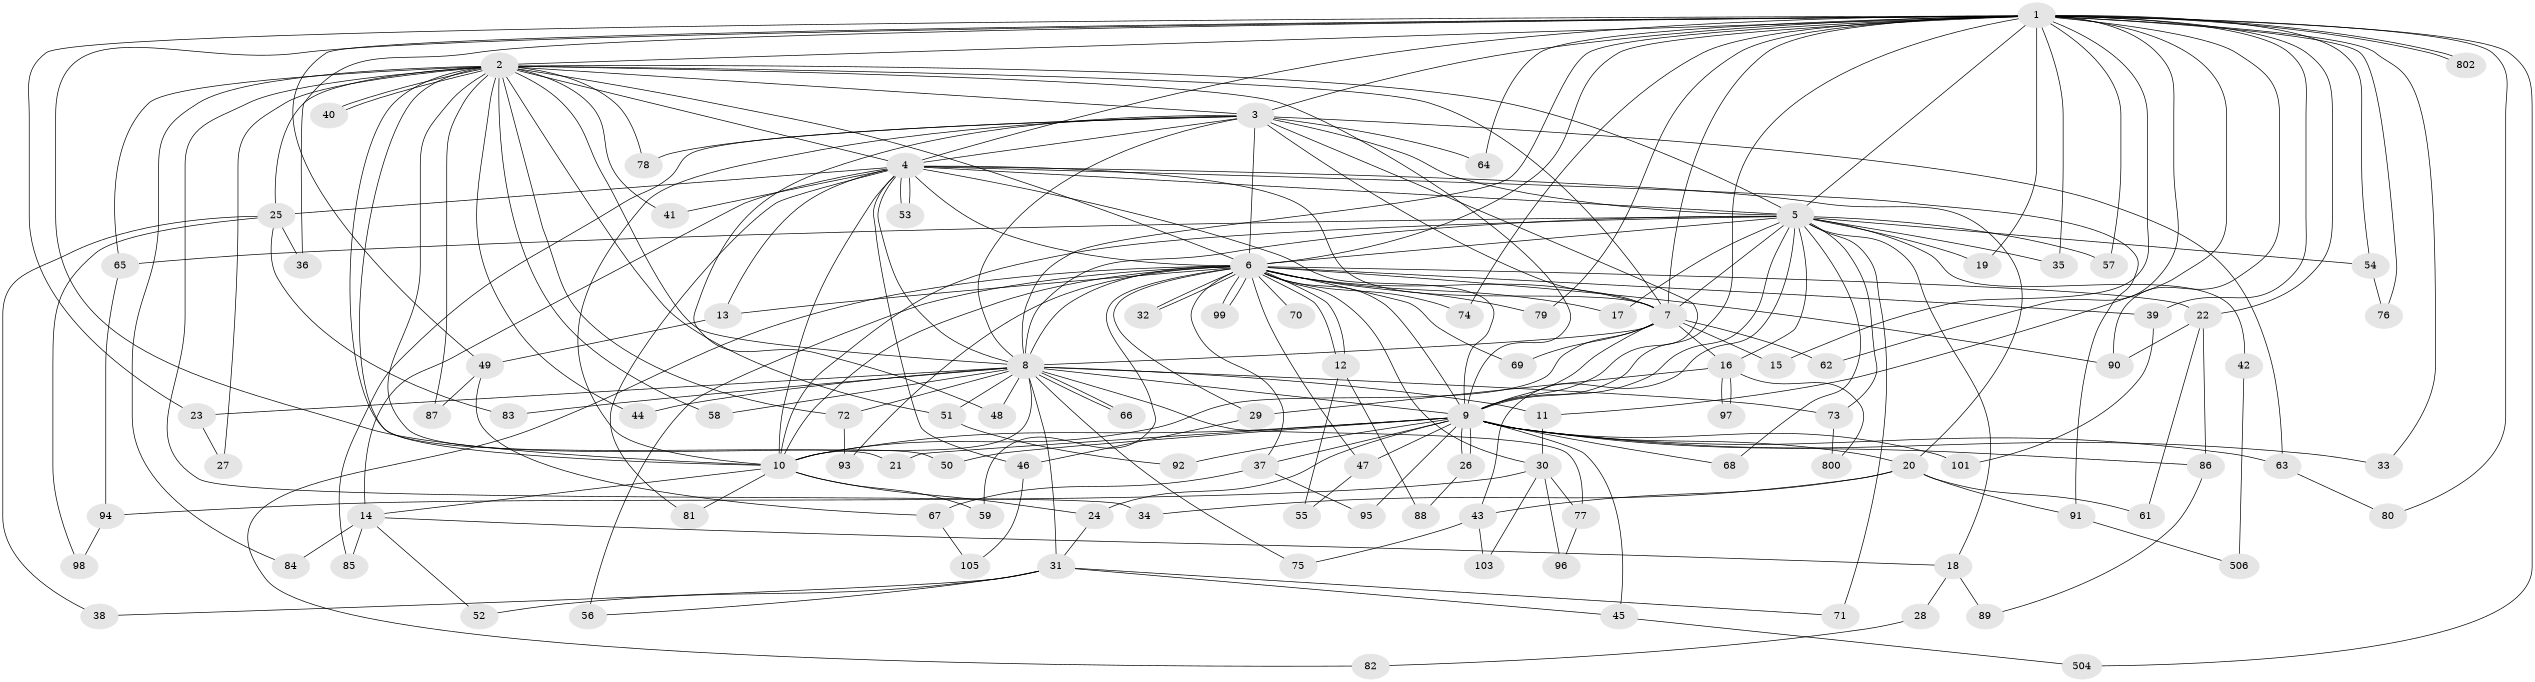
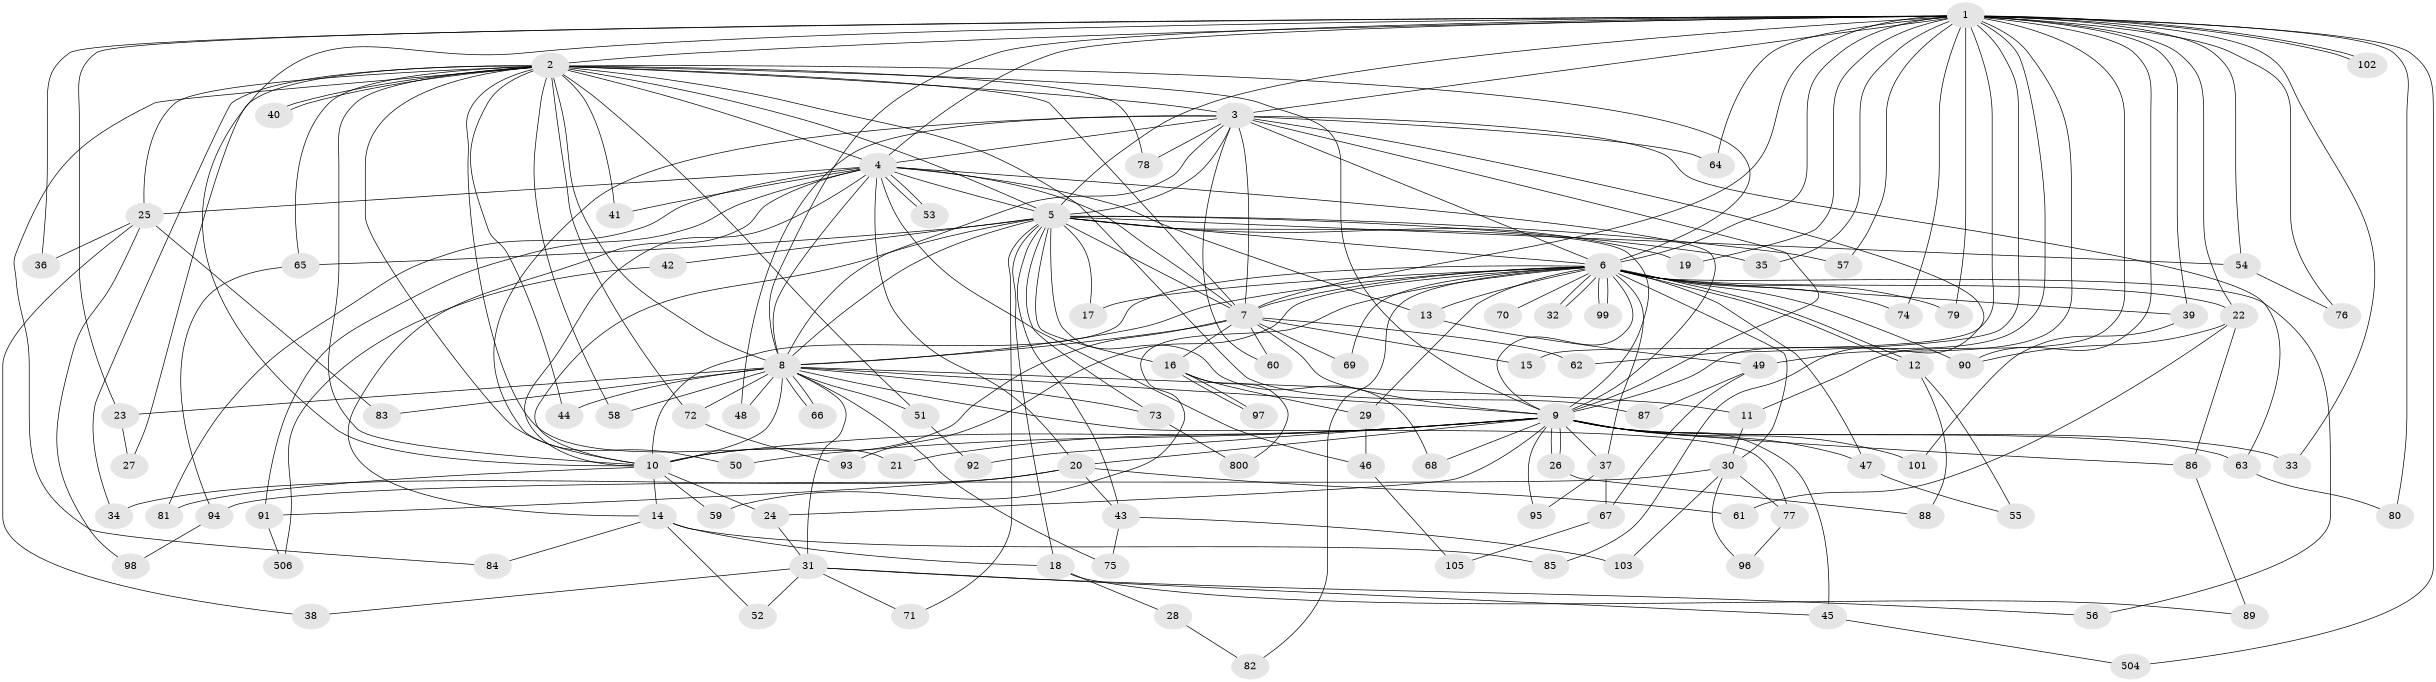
node "802": label "802" -> "102"
edge "4" -- "6": removed
node "60": added
